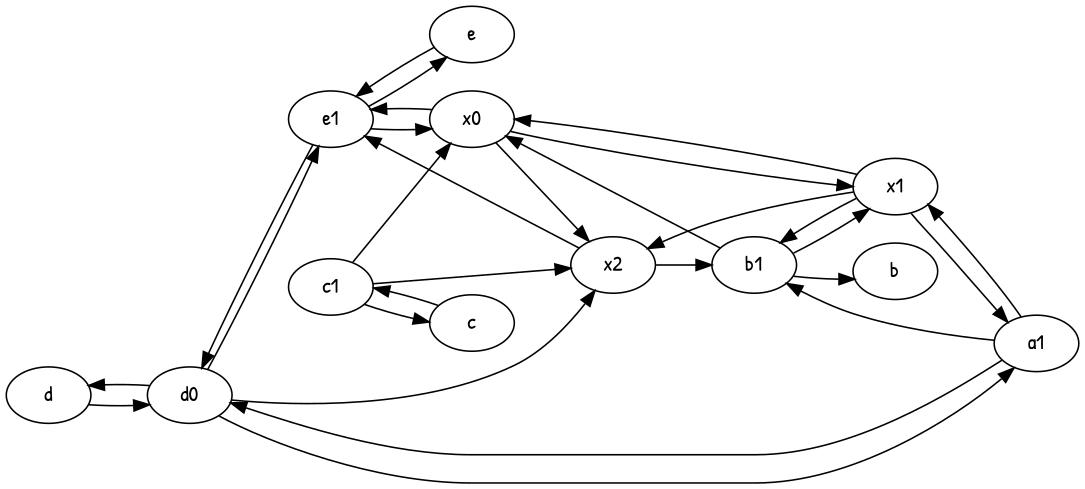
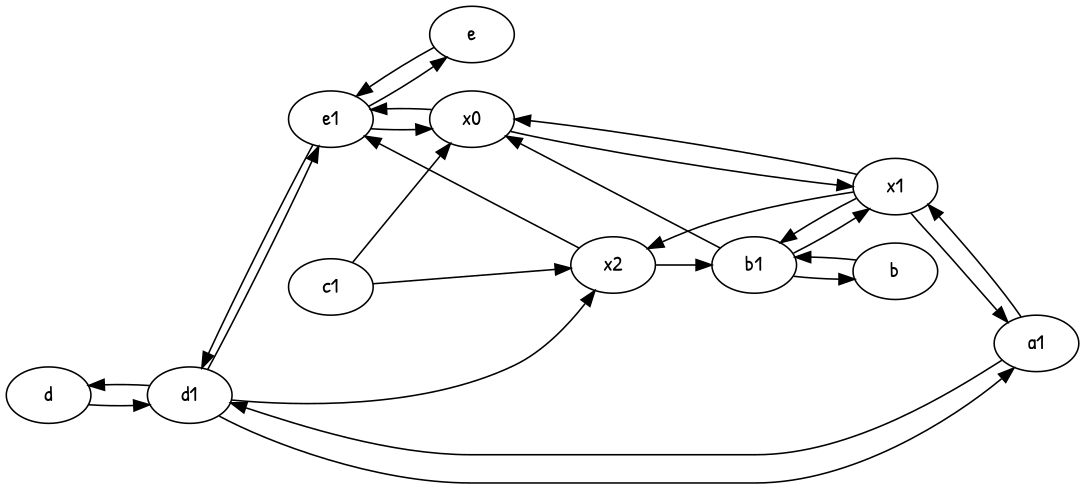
edge "x0" -> "x2": removed
node "c": removed
edge "a1" -> "b1": now "b" -> "b1"
node "d0": label "d0" -> "d1"
